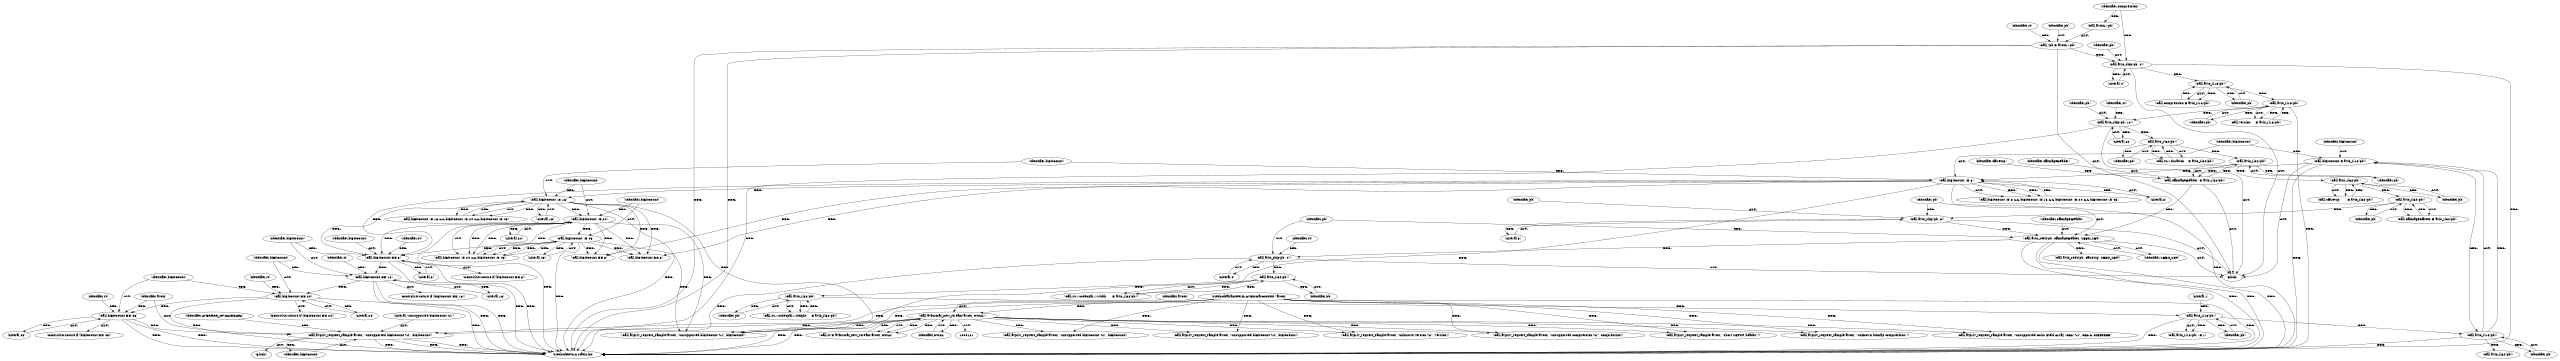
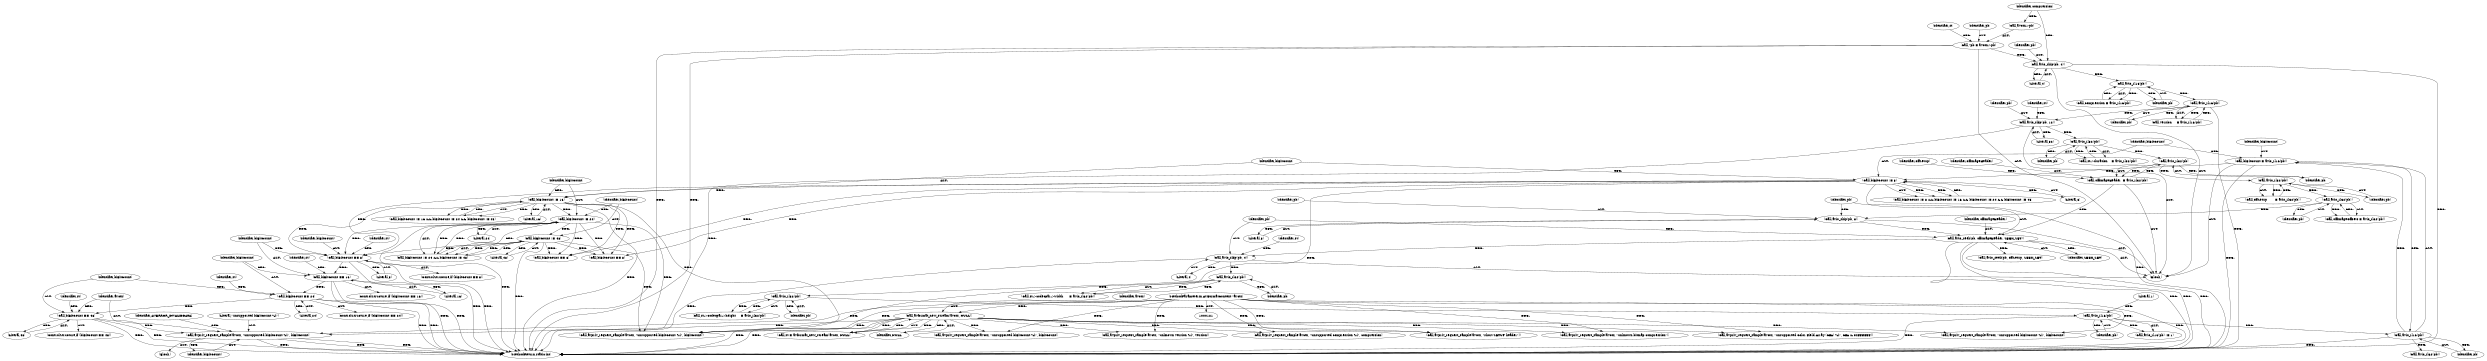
edge "(Call,avio_seek(pb, offImageHeader, SEEK_SET))" -> "(Identifier,SEEK_SET)": label "AST: " -> "CFG: "
edge "(Call,avformat_new_stream(avctx, NULL))" -> "1000121": now "(MethodParameterIn,AVFormatContext *avctx)" -> "1000121"
